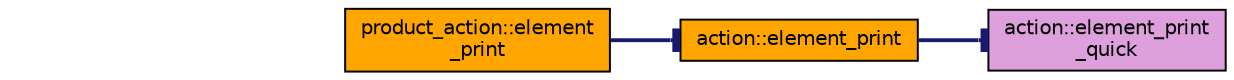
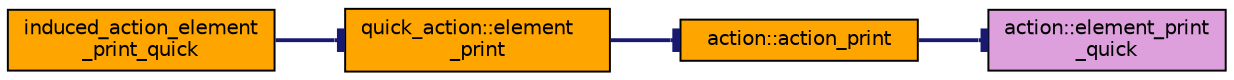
node "induced_action_element _print_quick": added
node "product_action::element _print": label "product_action::element _print" -> "quick_action::element _print"
node "action::element_print": label "action::element_print" -> "action::action_print"
